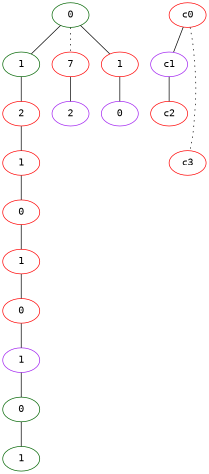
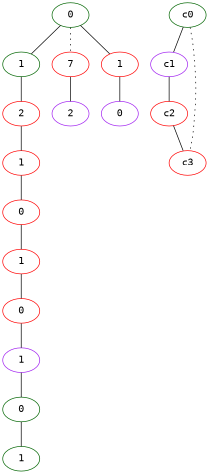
node "c0": color red -> darkgreen
edge "c2" -- "c3": added
